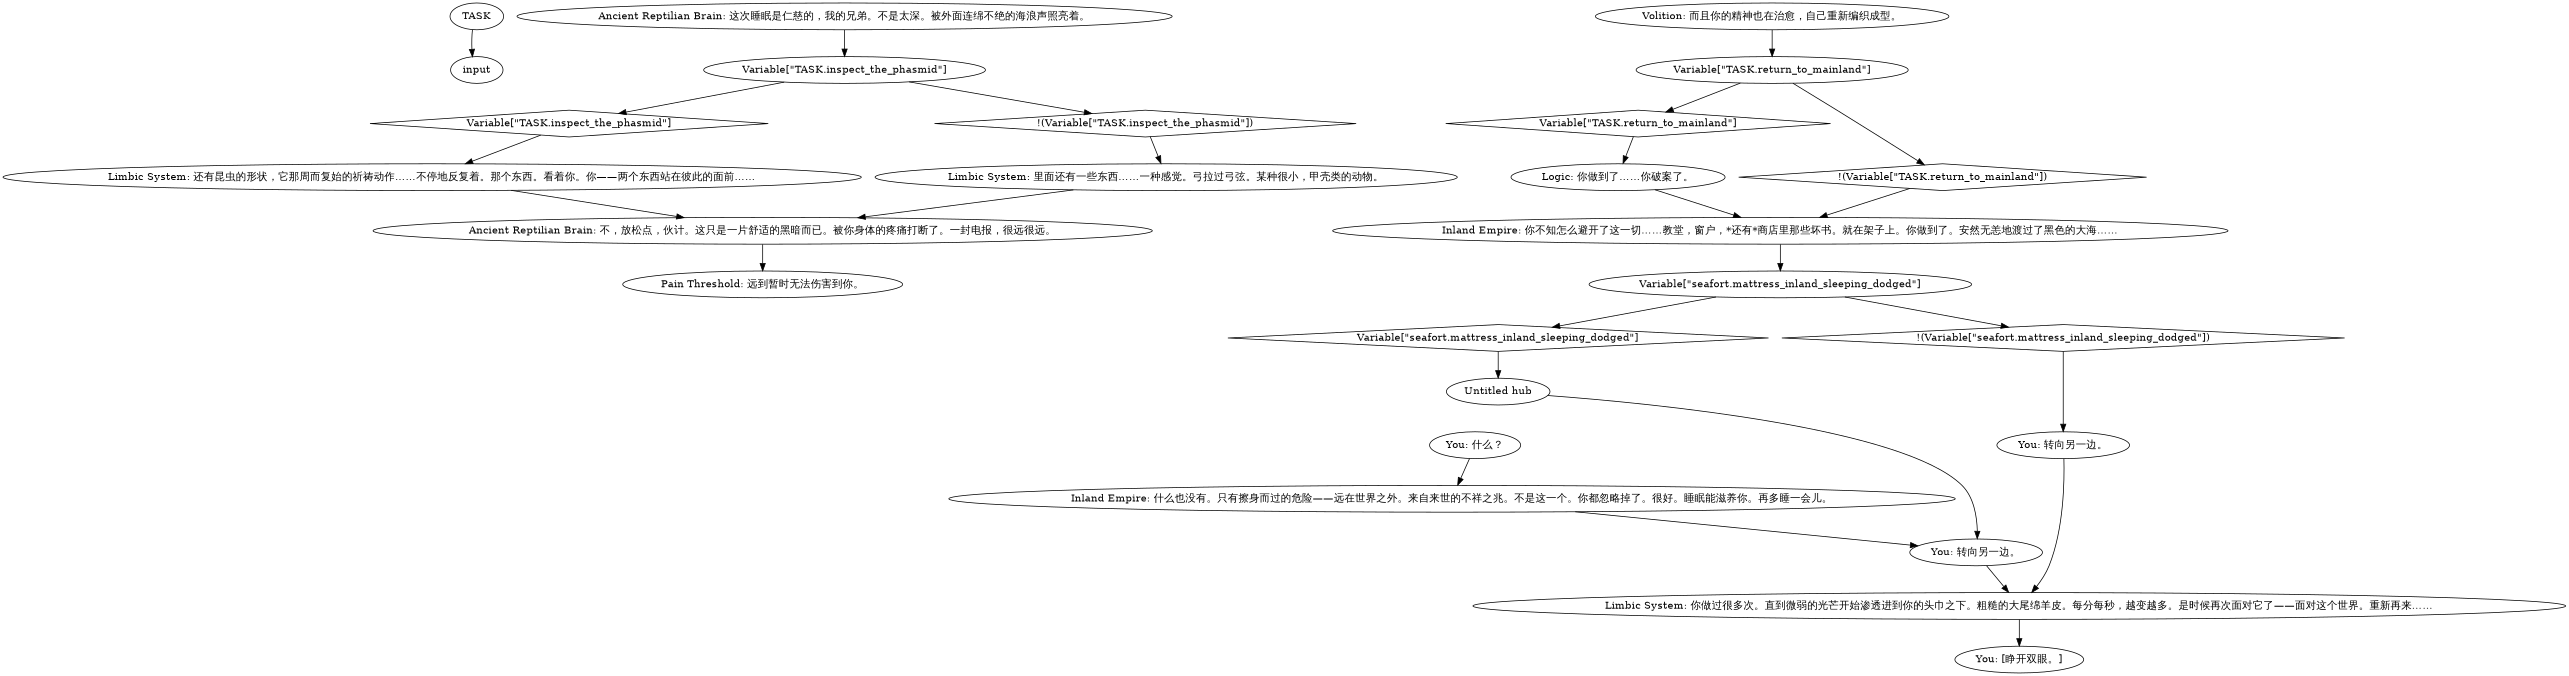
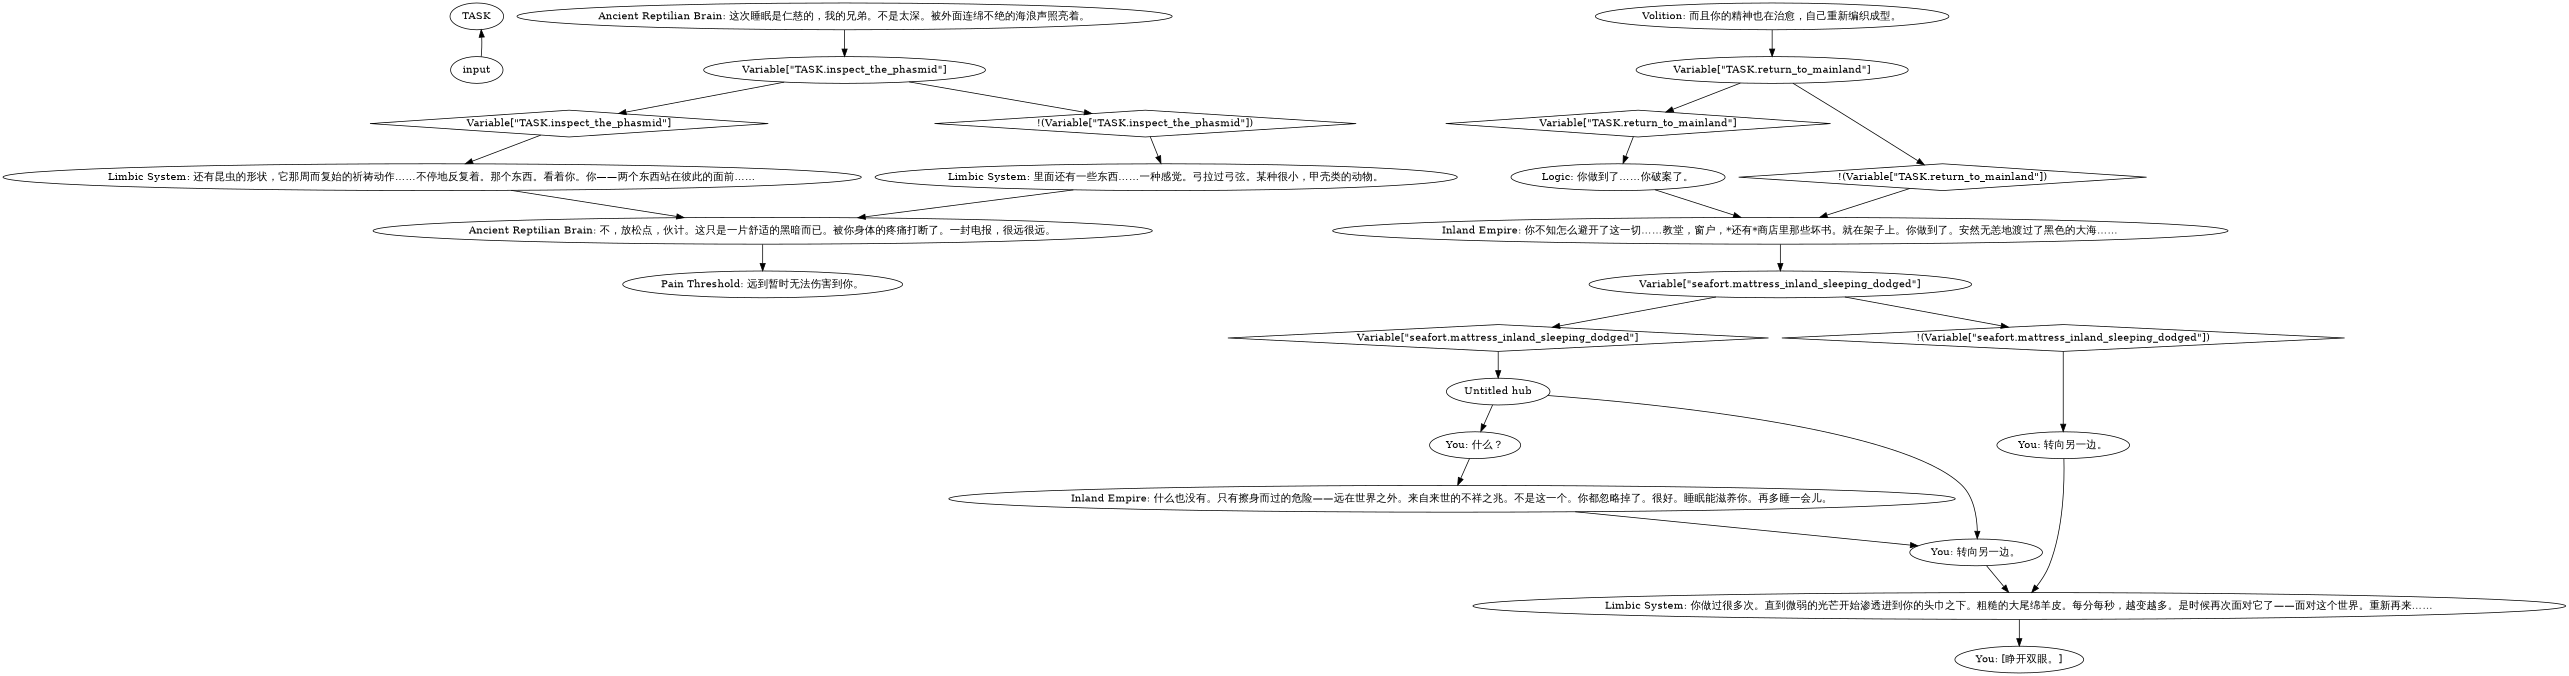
edge "TASK" -> "input": reversed
edge "Untitled hub" -> "You: 什么？": added
